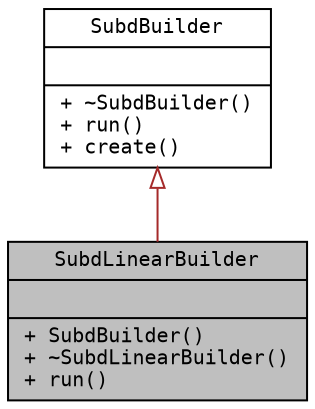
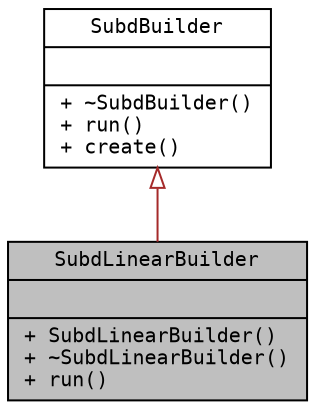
node "SubdLinearBuilder": text "+ SubdBuilder()" -> "+ SubdLinearBuilder()"
